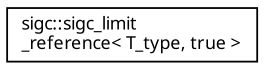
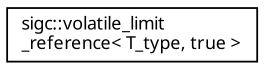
node "sigc::sigc_limit _reference< T_type, true >": label "sigc::sigc_limit _reference< T_type, true >" -> "sigc::volatile_limit _reference< T_type, true >"
